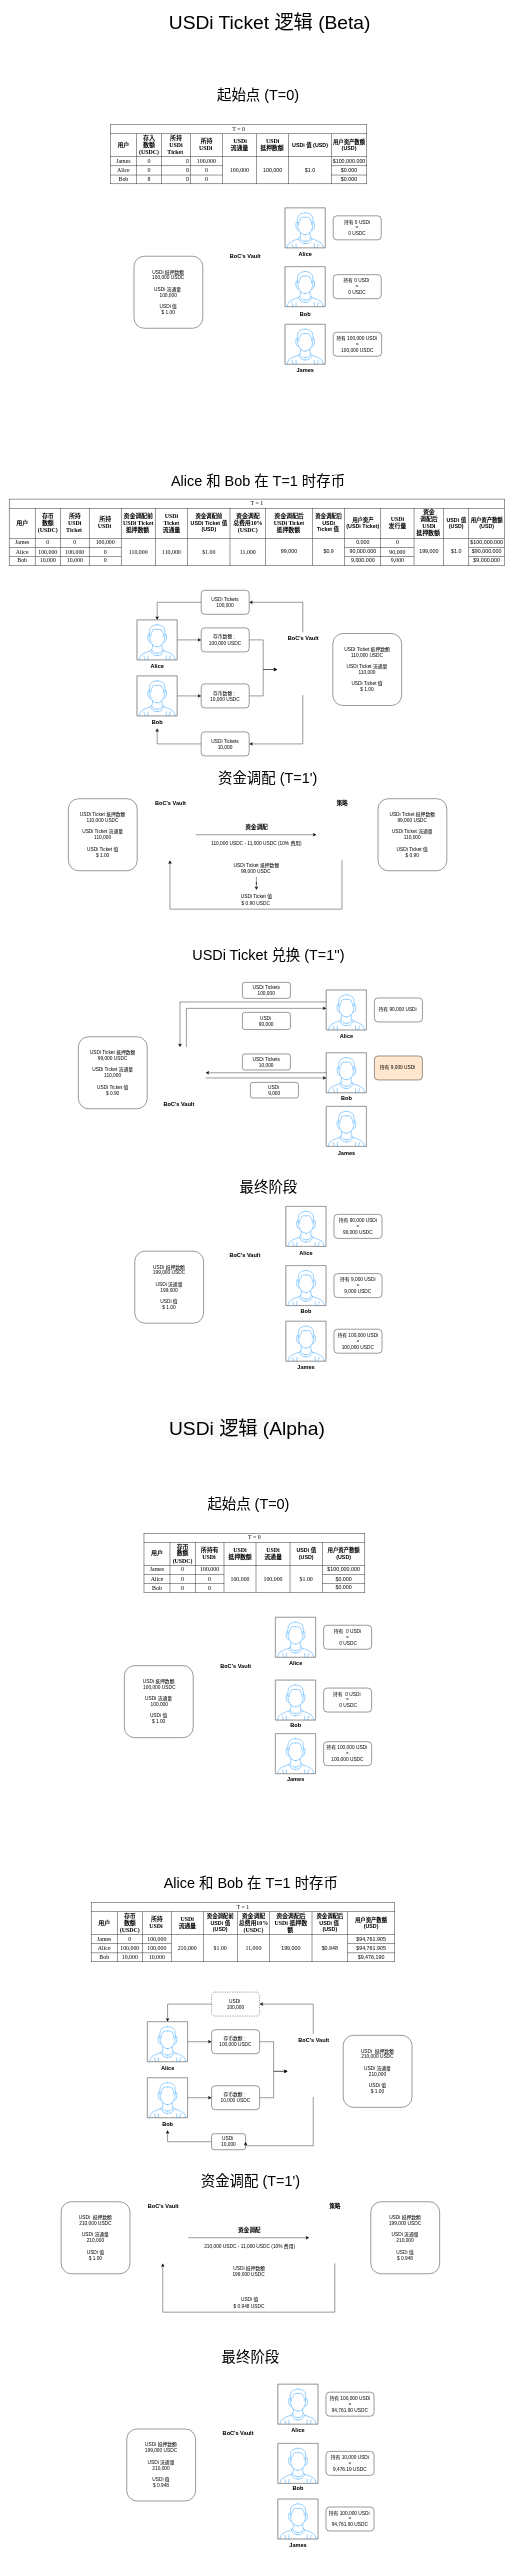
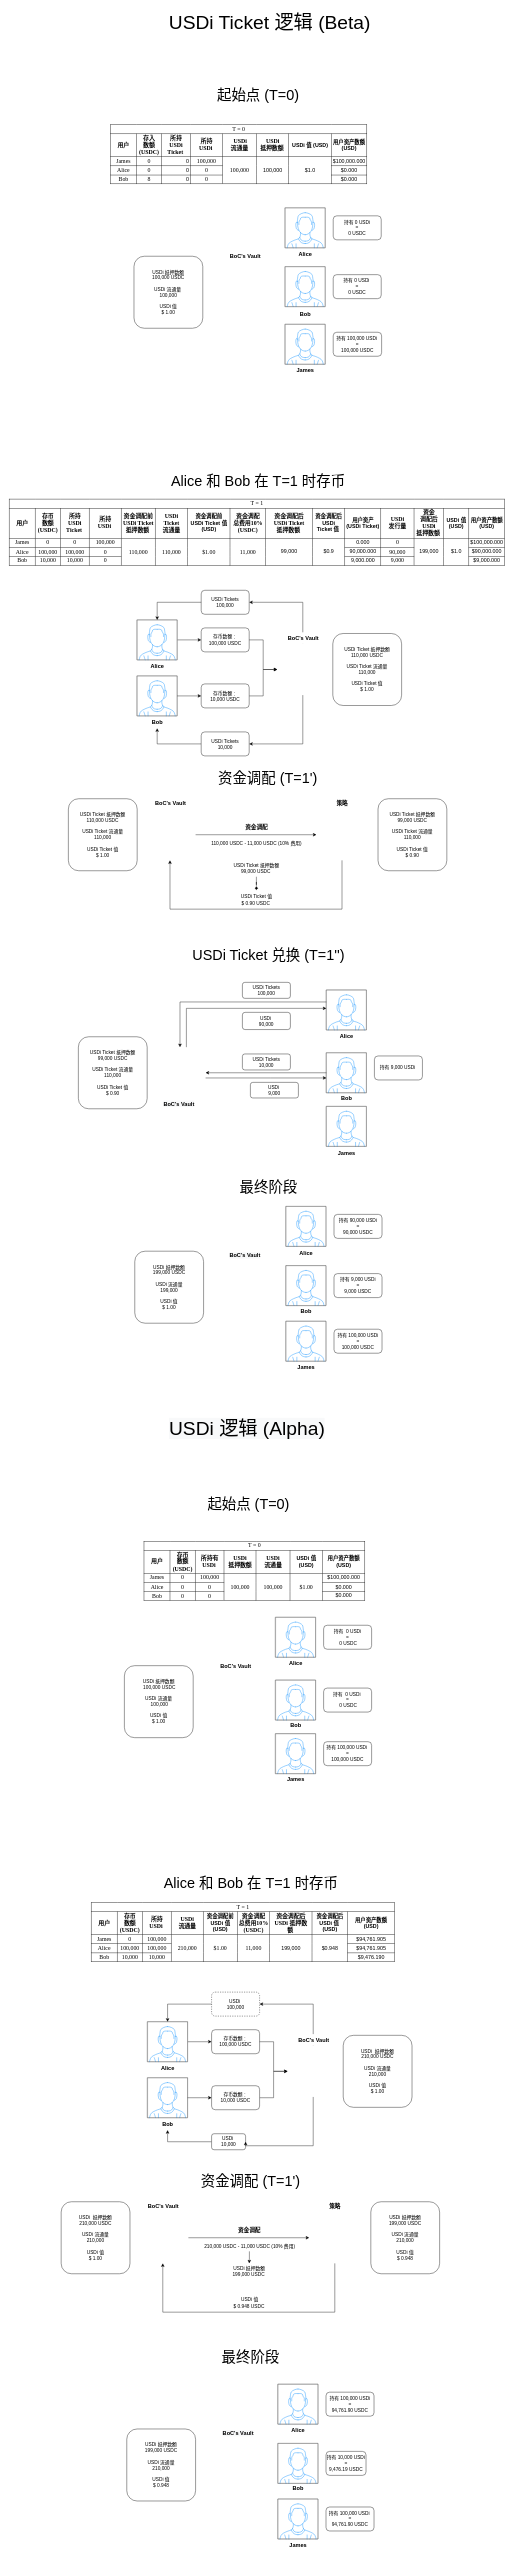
edge "USDi Ticket 抵押数额 99,000 USDC" -> "USDi Ticket 值 $ 0.90 USDC": arrowhead classic -> diamond
node "持有 90,000 USDi": removed
node "持有 9,000 USDi": fillcolor #ffe6cc -> #ffffff
node "T = 0 用户 存币 数额(USDC) 所持有USDi USDi 抵押数额 USDi 流通量 USDi 值(USD) 用户资产数额 (USD) James 0 100,000 100,000 100,000 $1.00 $100,000.000 Alice 0 0 $0.000 Bob 0 0 $0.000": moved (253, 1565) -> (253, 1573)
edge "210,000 USDC - 11,000 USDC (10% 费用)" -> "USDi 抵押数额 199,000 USDC": added
node "持有 10,000 USDi = 9,476.19 USDC": size 48x24 -> 40x24
